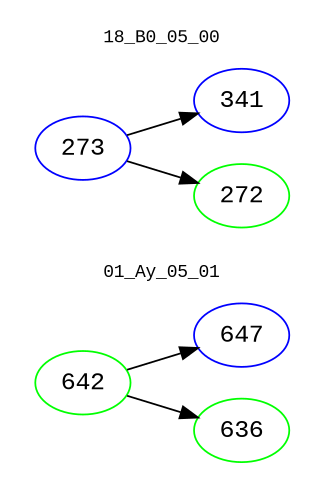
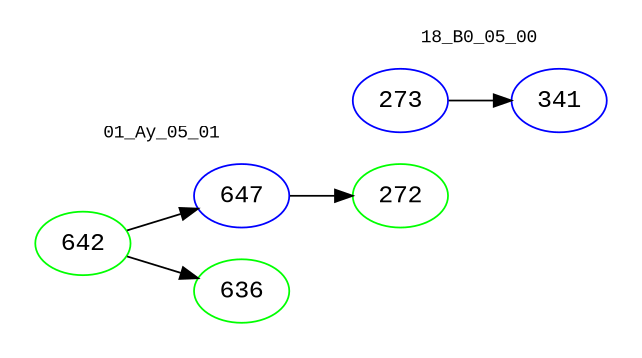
edge "273" -> "272": now "647" -> "272"
